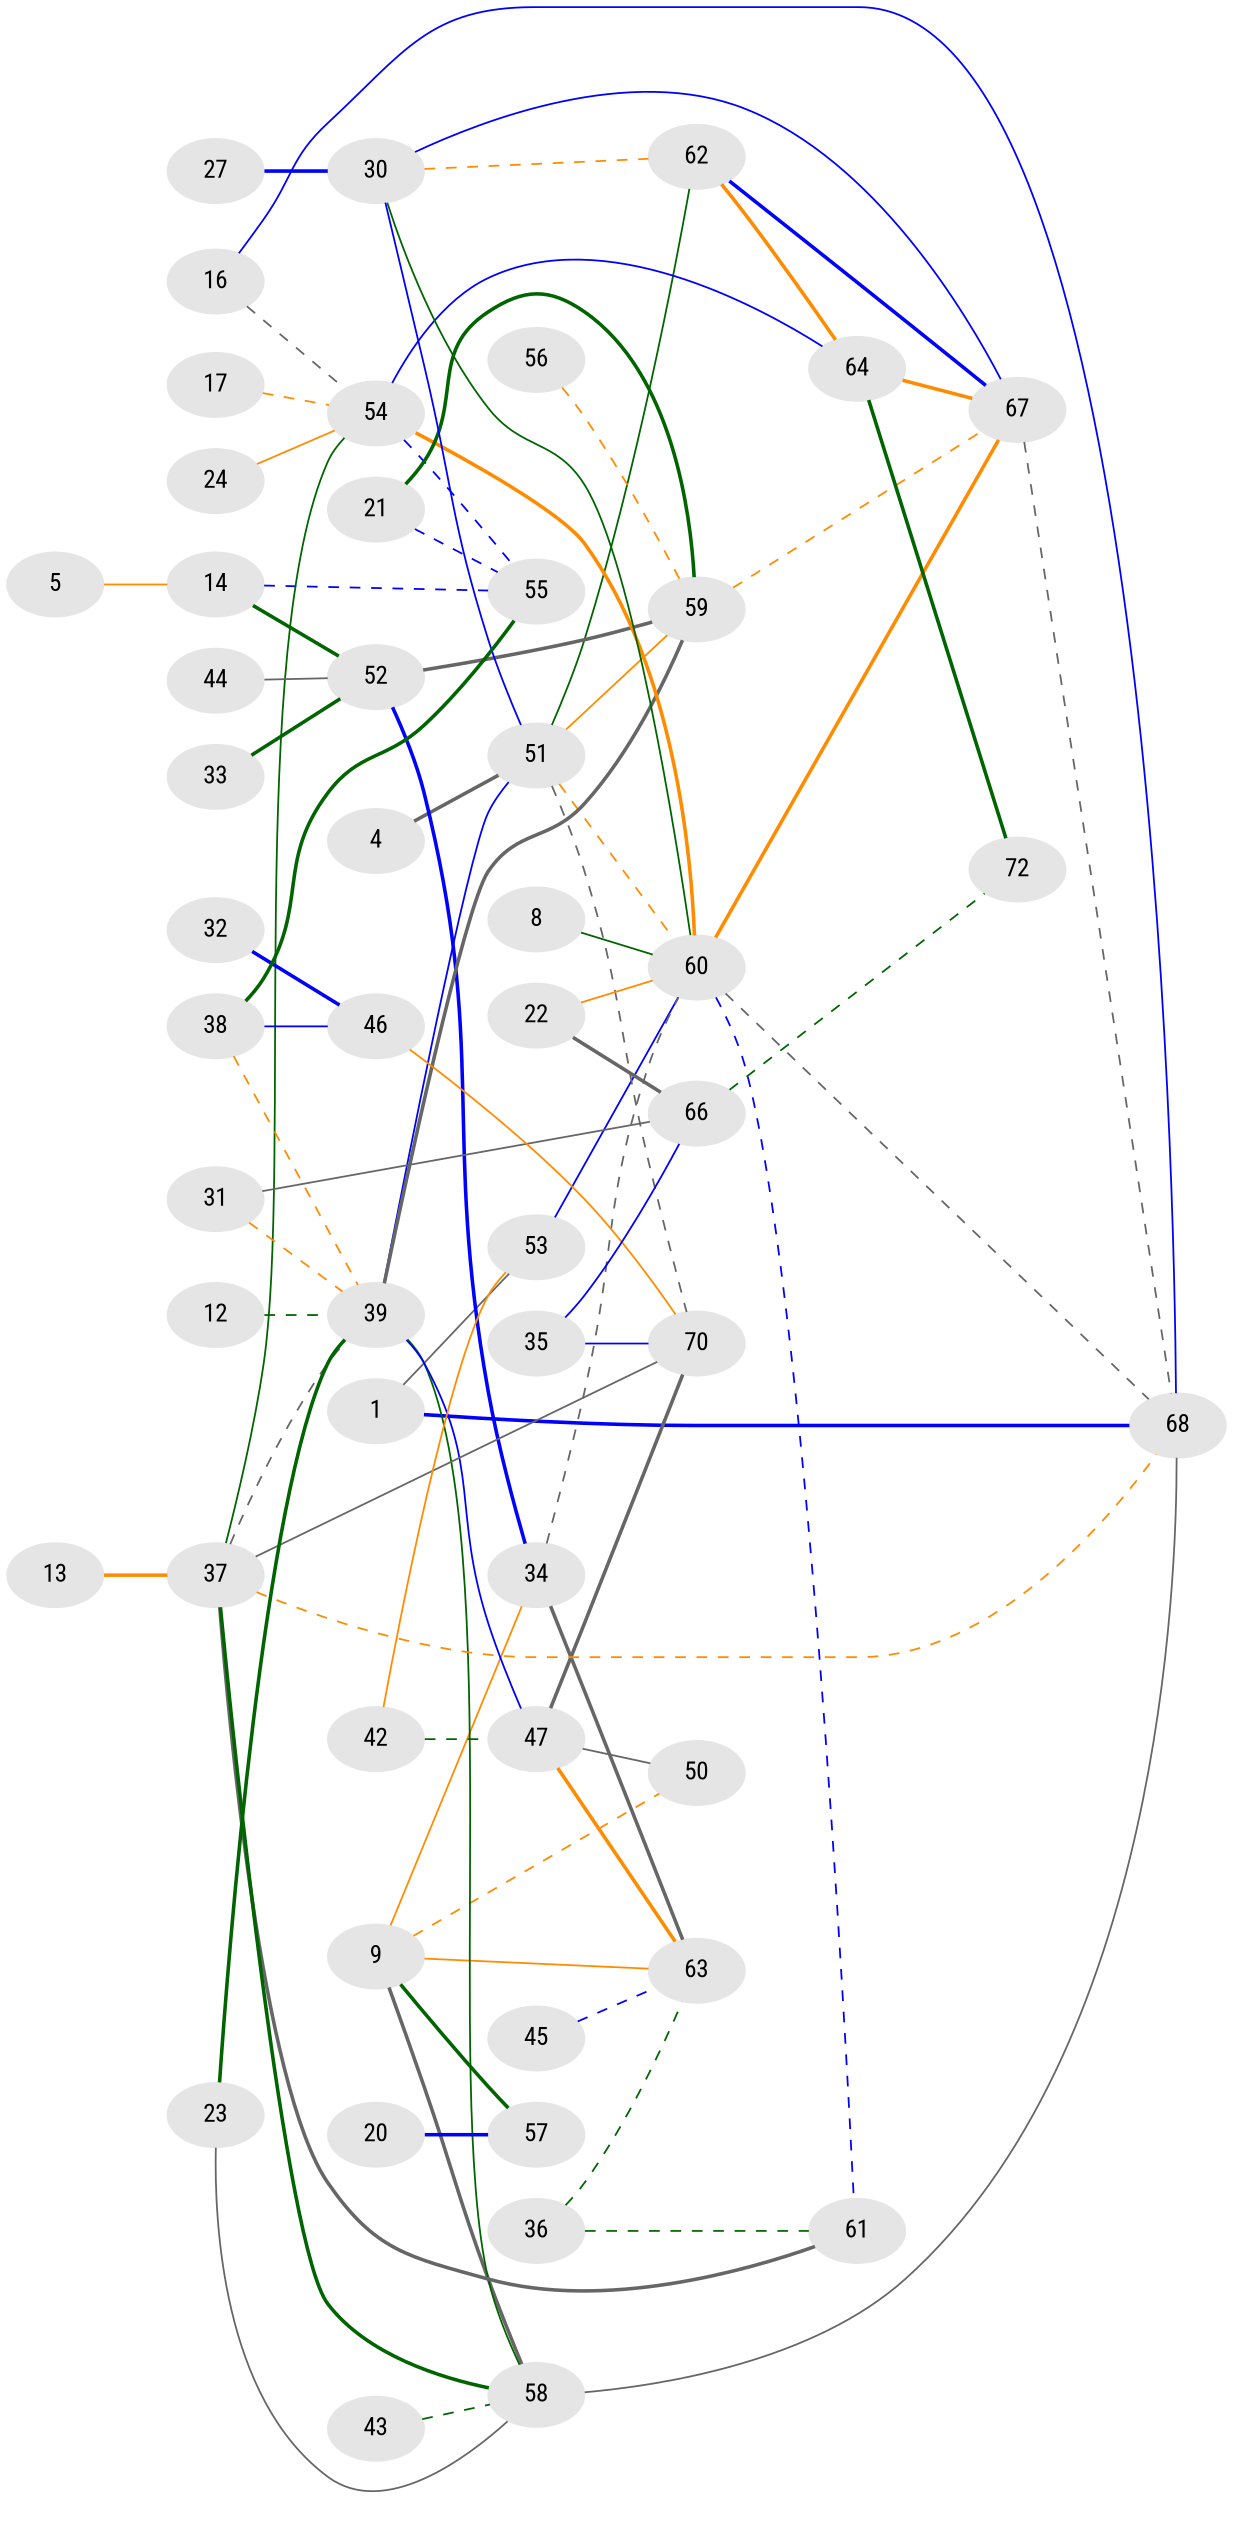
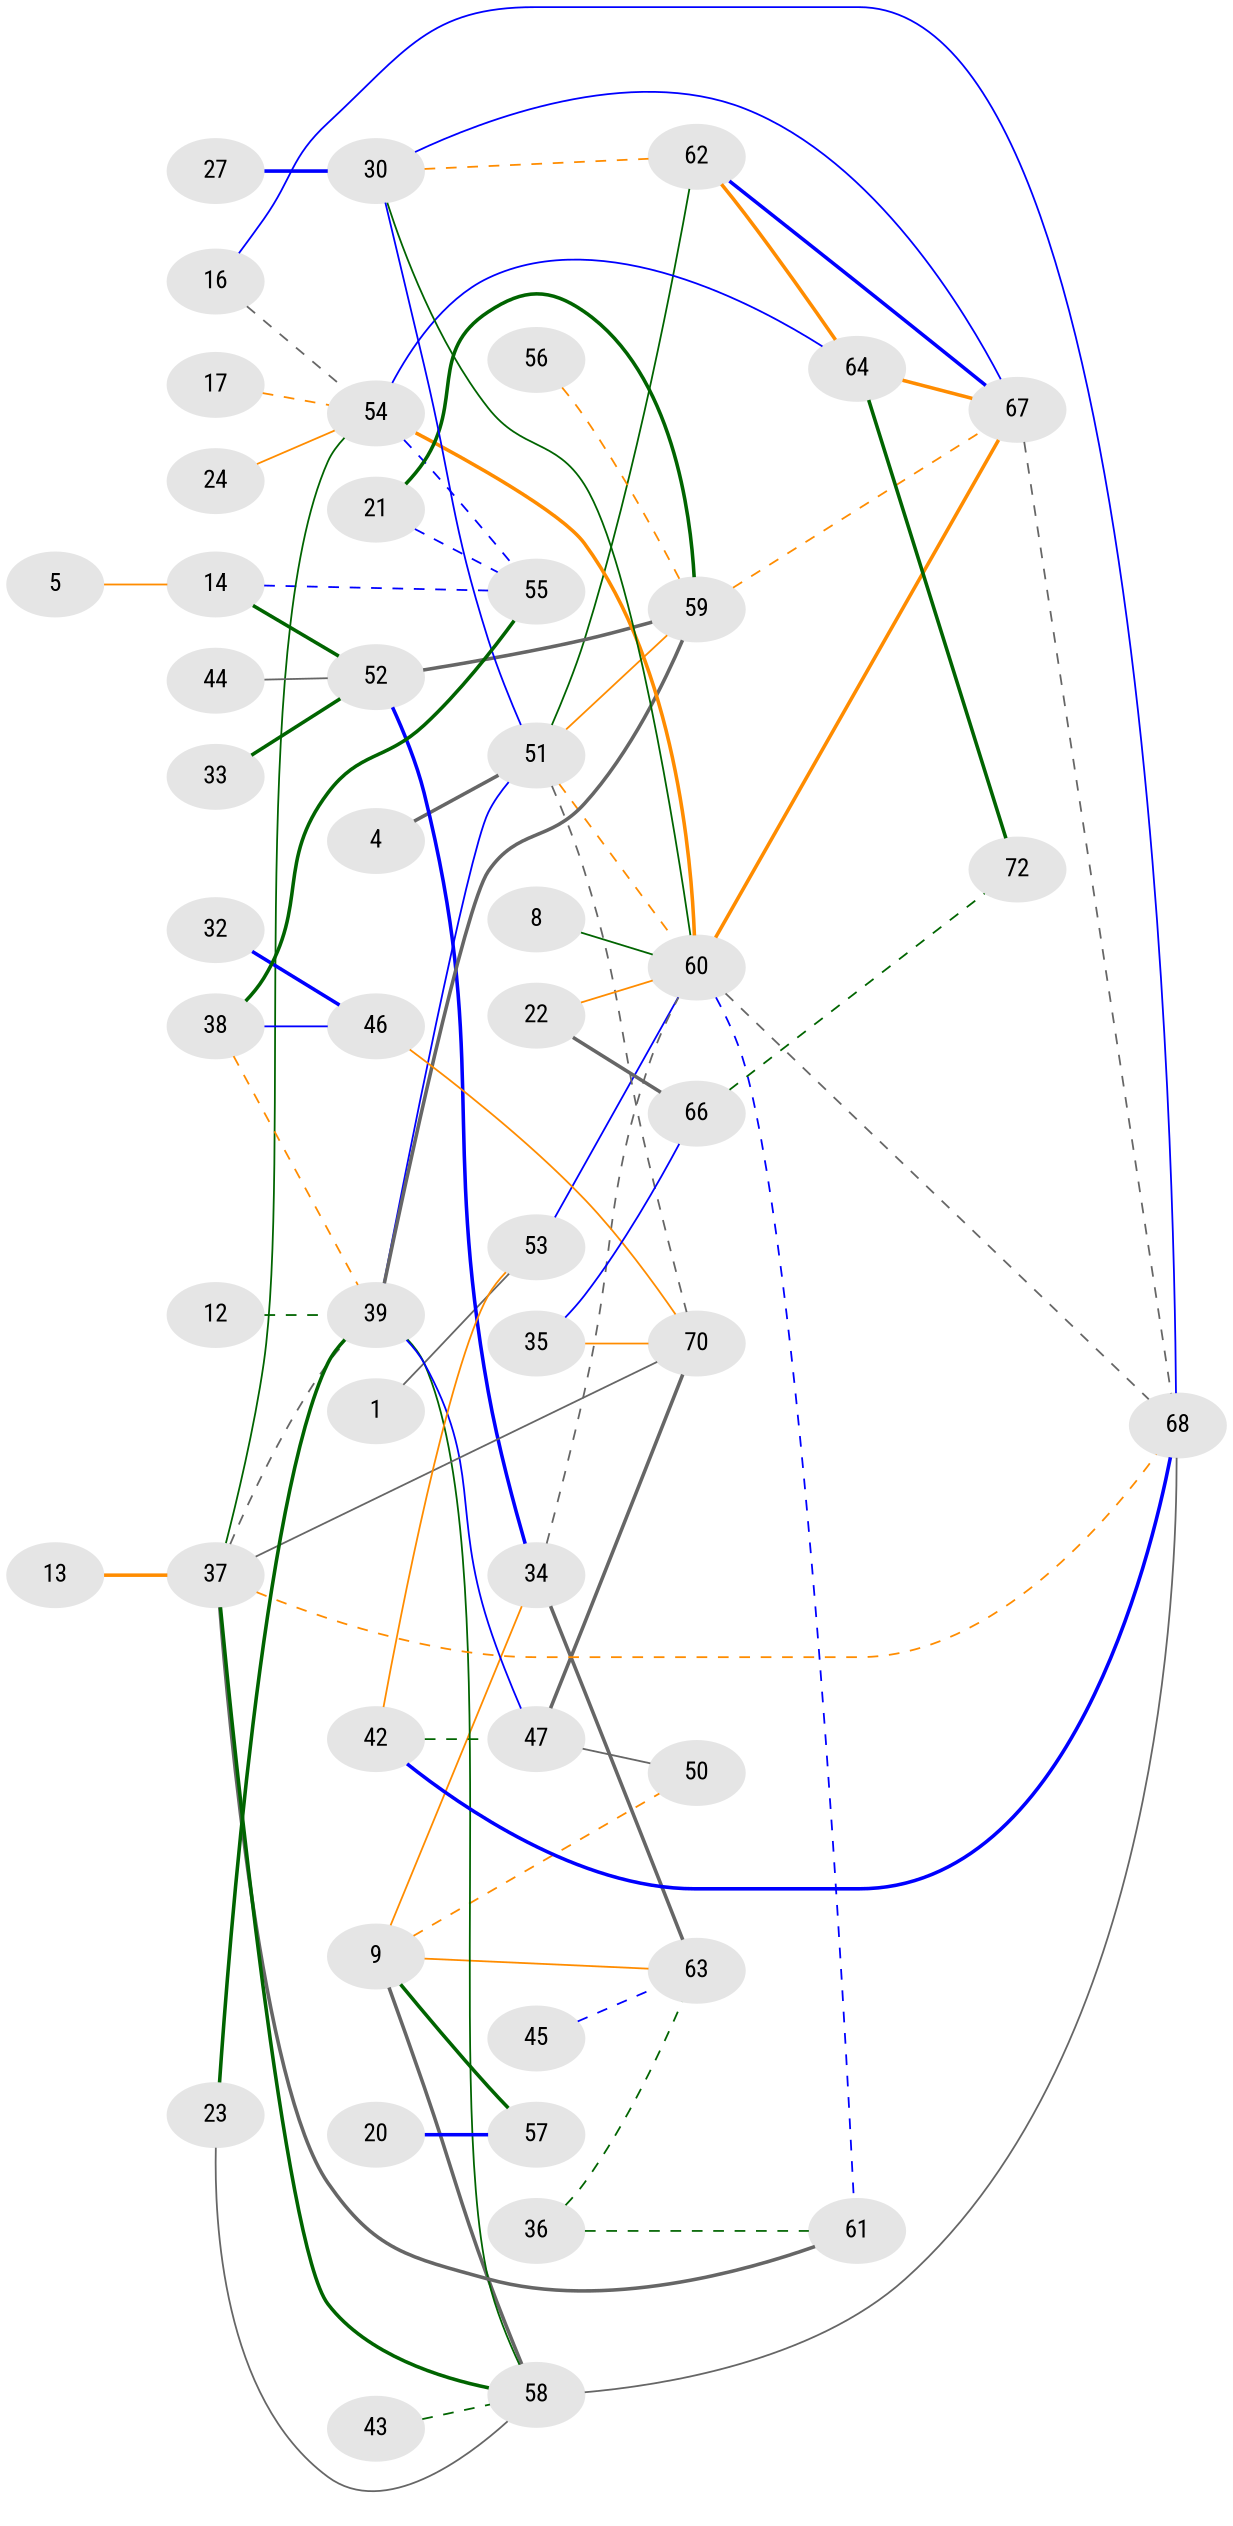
node "31": removed
edge "35" -- "70": color blue -> darkorange
edge "1" -- "68": now "42" -- "68"
edge "47" -- "63": removed
